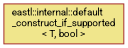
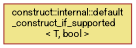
node "eastl::internal::default _construct_if_supported < T, bool >": label "eastl::internal::default _construct_if_supported < T, bool >" -> "construct::internal::default _construct_if_supported < T, bool >"
